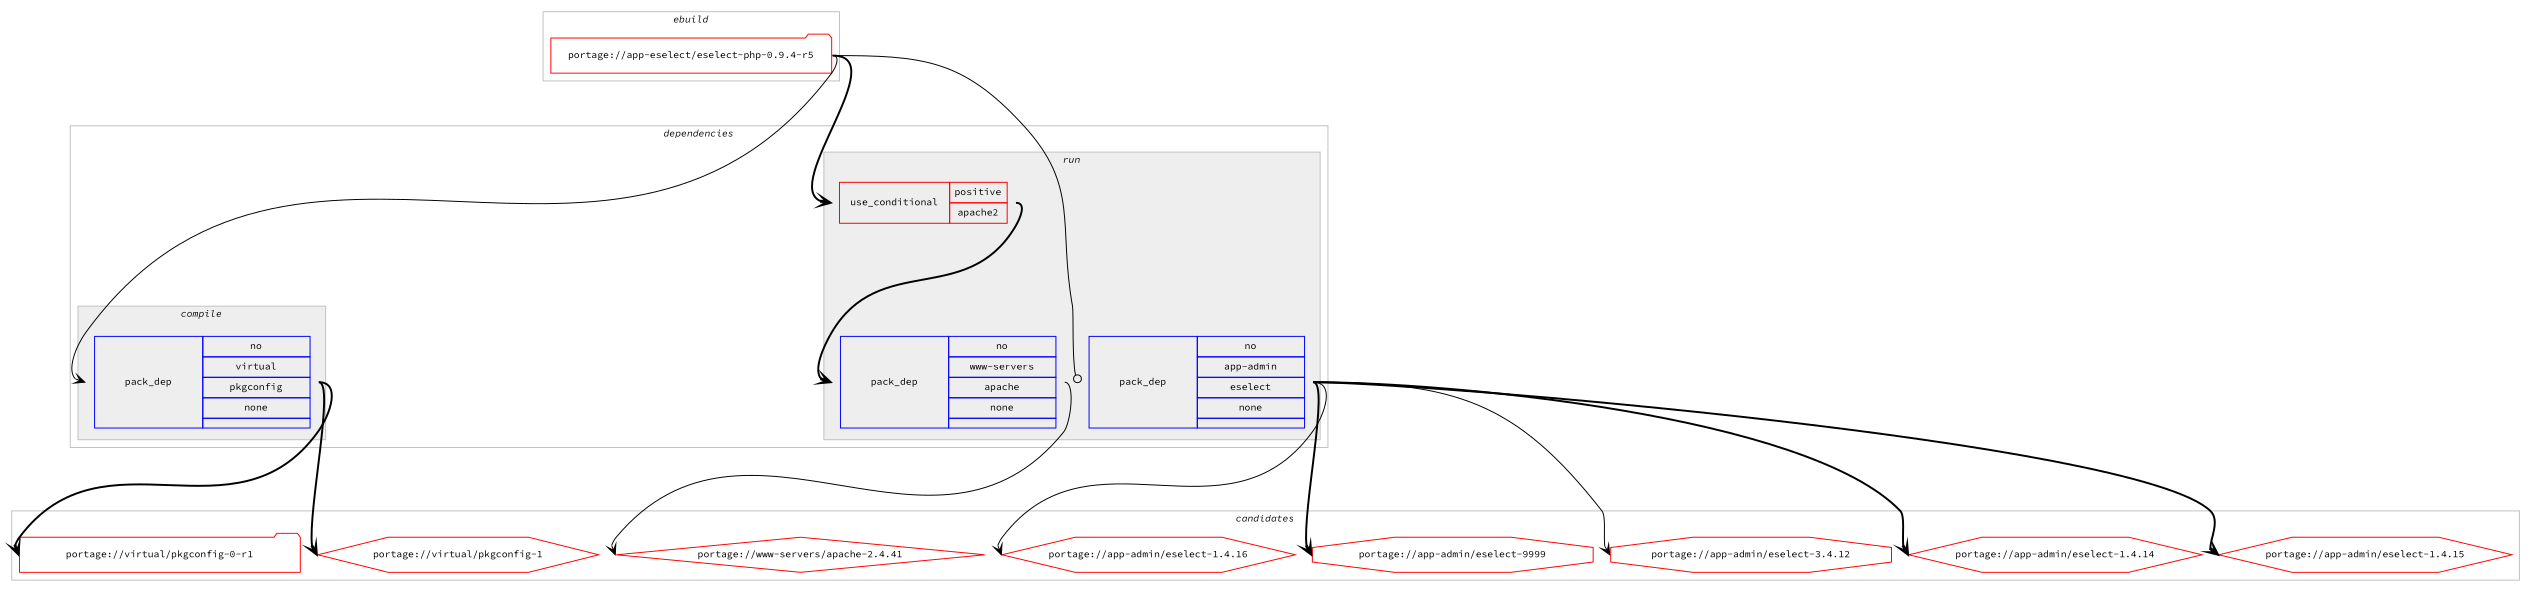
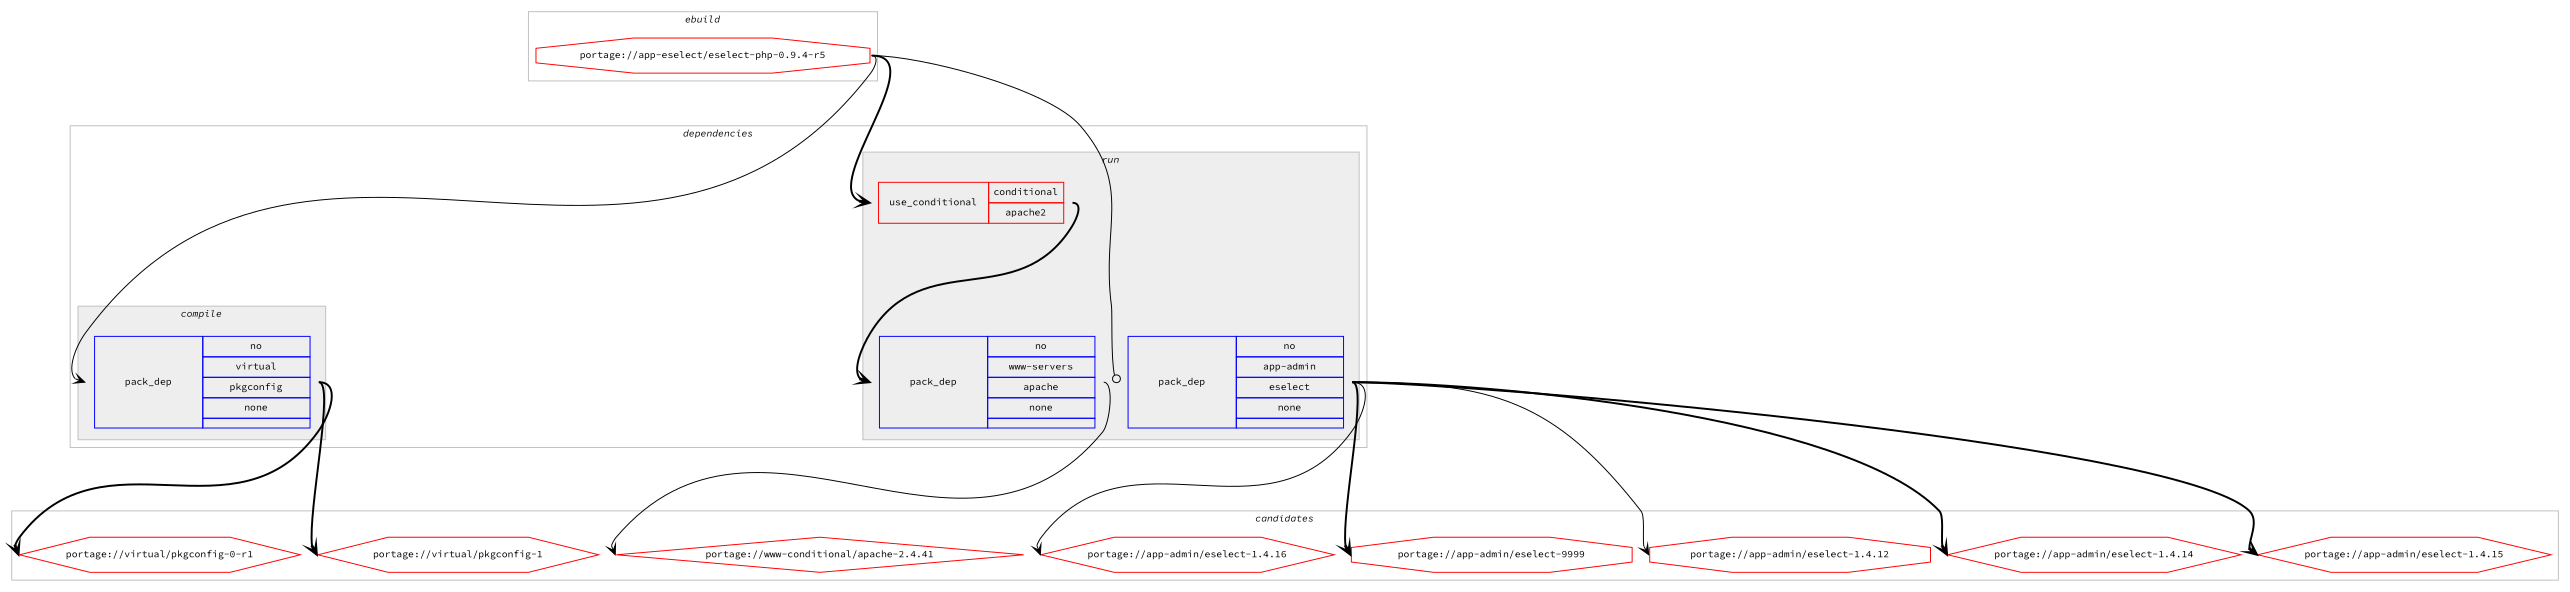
node "portage://app-eselect/eselect-php-0.9.4-r5": shape folder -> octagon
node "use_conditional": text "positive" -> "conditional"
node "portage://virtual/pkgconfig-0-r1": shape folder -> hexagon
node "portage://www-servers/apache-2.4.41": label "portage://www-servers/apache-2.4.41" -> "portage://www-conditional/apache-2.4.41"
node "portage://app-admin/eselect-3.4.12": label "portage://app-admin/eselect-3.4.12" -> "portage://app-admin/eselect-1.4.12"
